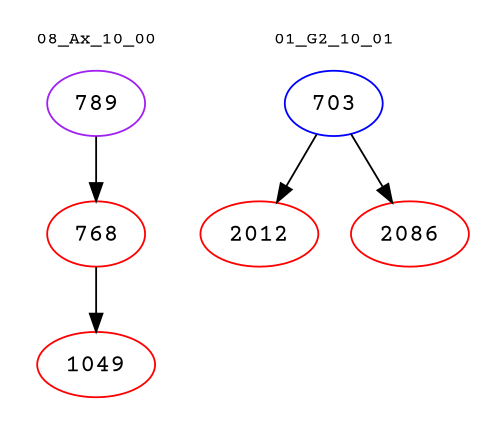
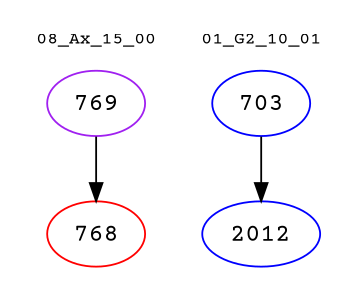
cluster "08_Ax_10_00": label "08_Ax_10_00" -> "08_Ax_15_00"
node "789": label "789" -> "769"
node "2012": color red -> blue
node "2086": removed
node "1049": removed
